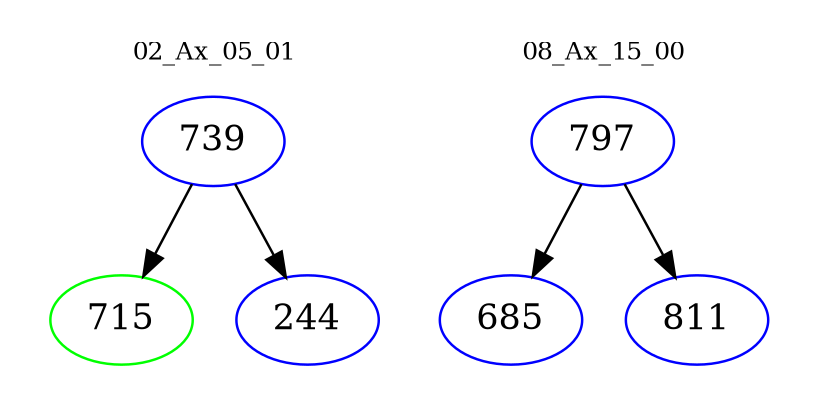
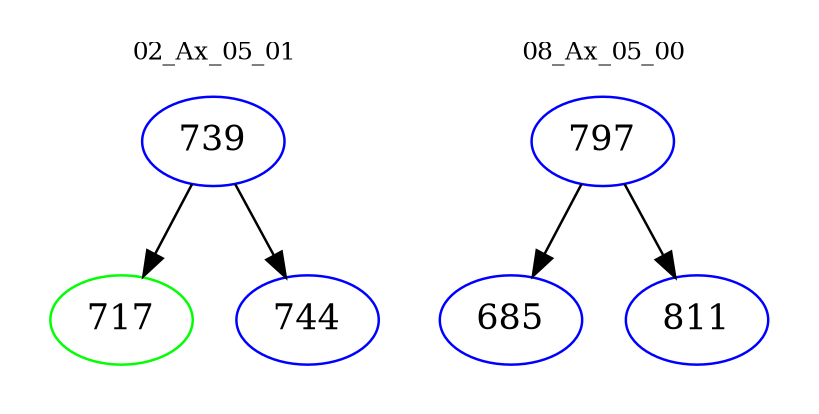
cluster "08_Ax_15_00": label "08_Ax_15_00" -> "08_Ax_05_00"
node "715": label "715" -> "717"
node "244": label "244" -> "744"
